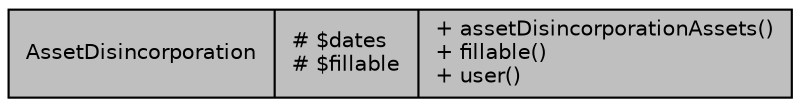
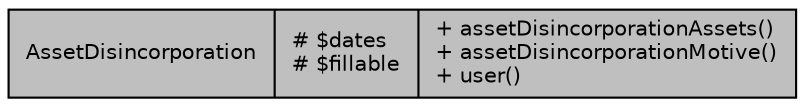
node "AssetDisincorporation": text "+ fillable()" -> "+ assetDisincorporationMotive()"
